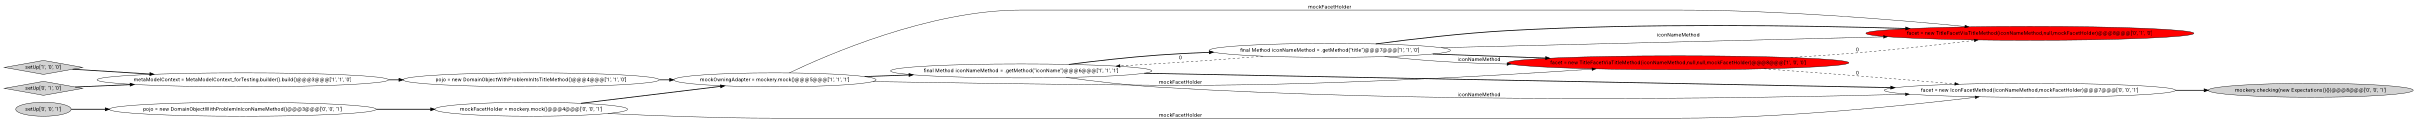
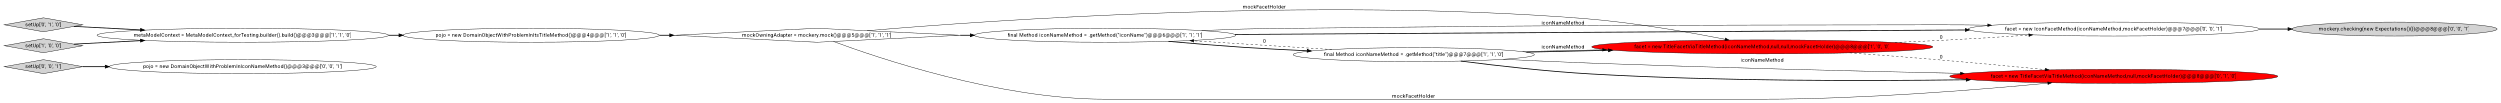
node "mockOwningAdapter = mockery.mock()@@@5@@@['1', '1', '1']": shape ellipse -> diamond
node "setUp['0', '0', '1']": shape ellipse -> diamond
node "mockFacetHolder = mockery.mock()@@@4@@@['0', '0', '1']": removed
